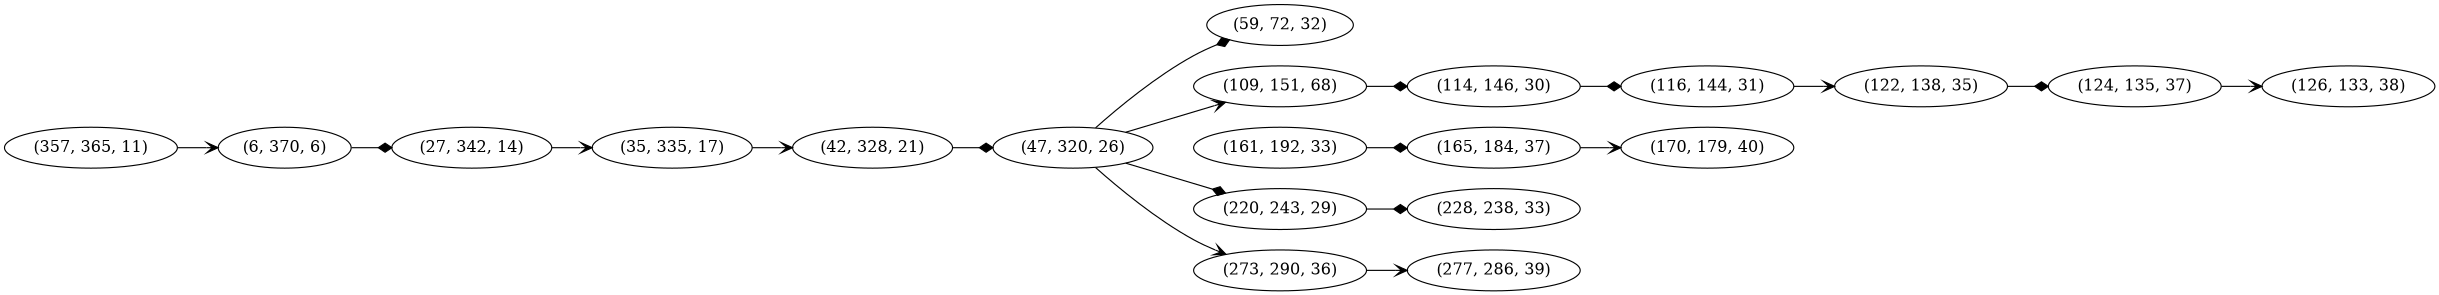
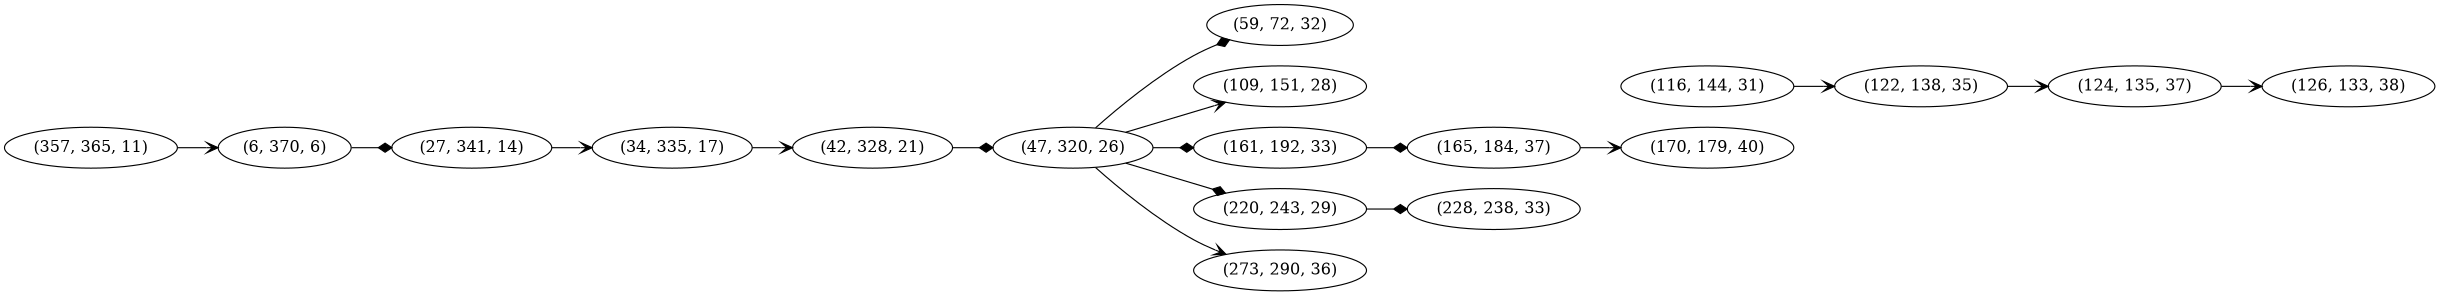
node "(109, 151, 68)": label "(109, 151, 68)" -> "(109, 151, 28)"
node "(114, 146, 30)": removed
edge "(122, 138, 35)" -> "(124, 135, 37)": arrowhead diamond -> vee
node "(27, 342, 14)": label "(27, 342, 14)" -> "(27, 341, 14)"
node "(35, 335, 17)": label "(35, 335, 17)" -> "(34, 335, 17)"
edge "(47, 320, 26)" -> "(161, 192, 33)": added
node "(277, 286, 39)": removed
